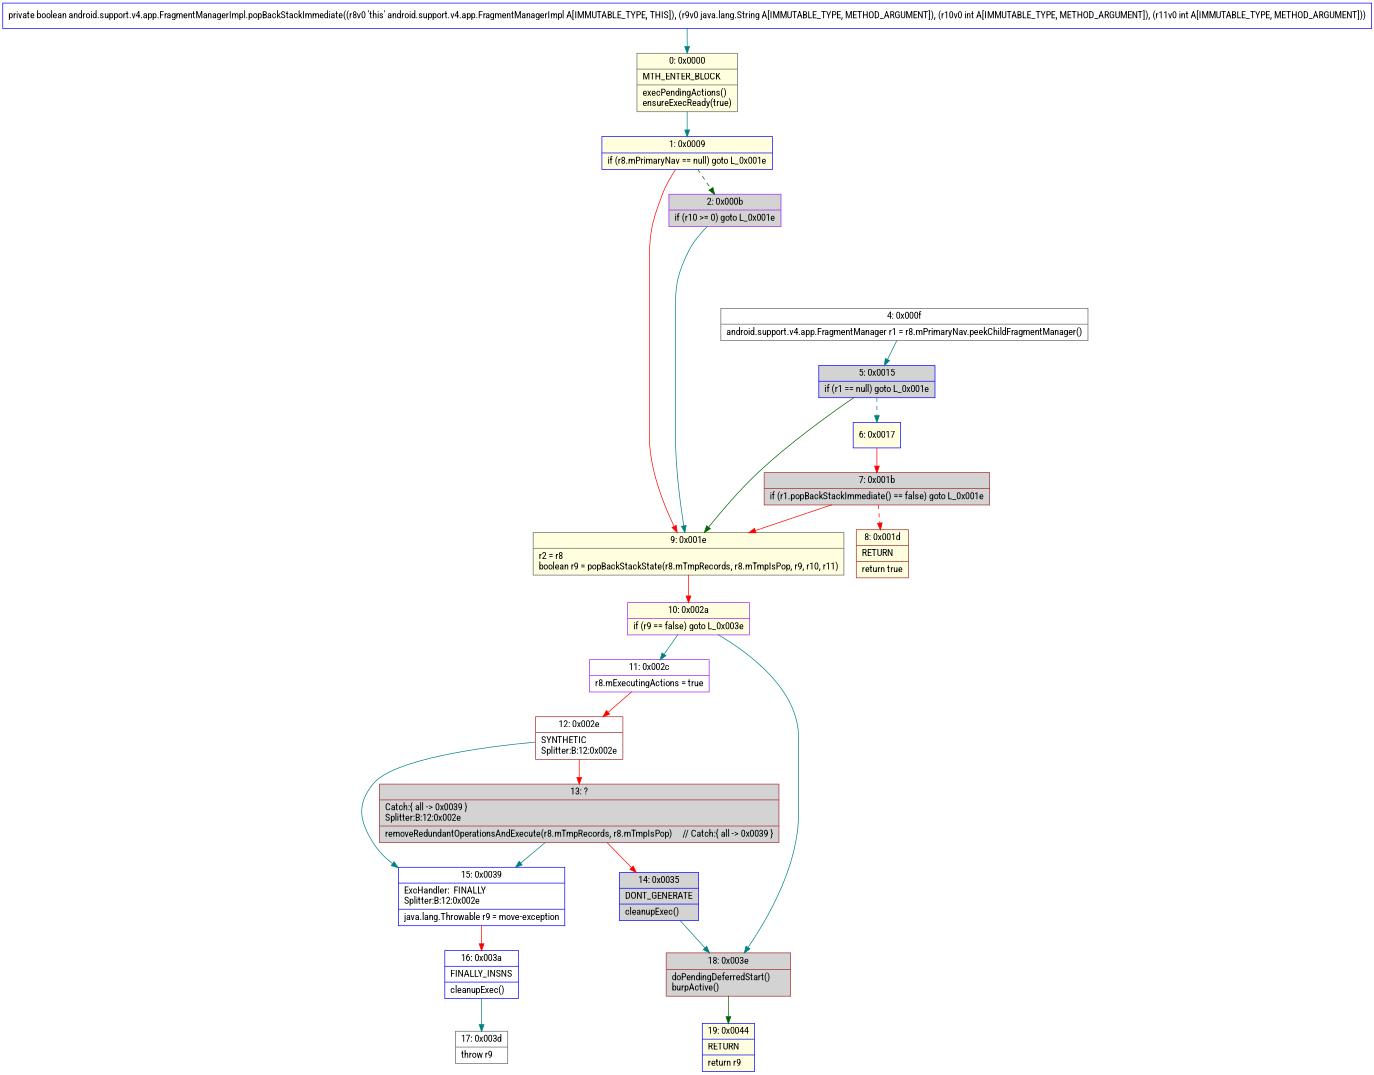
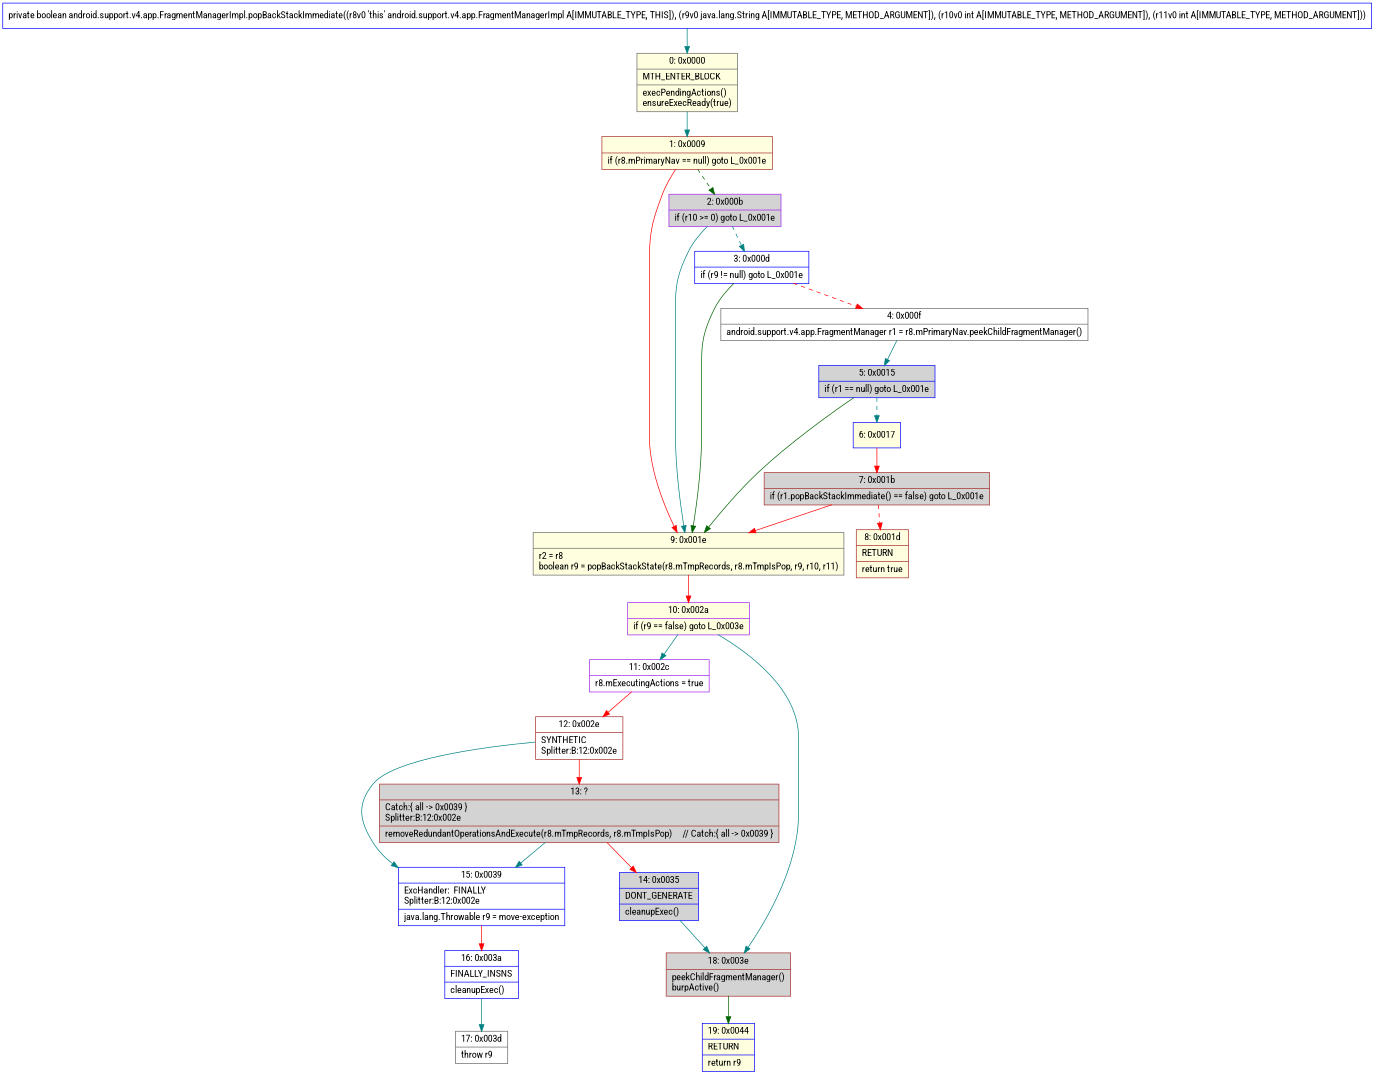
node "1: 0x0009": color blue -> brown
node "3: 0x000d": added
node "18: 0x003e": text "doPendingDeferredStart()" -> "peekChildFragmentManager()"
